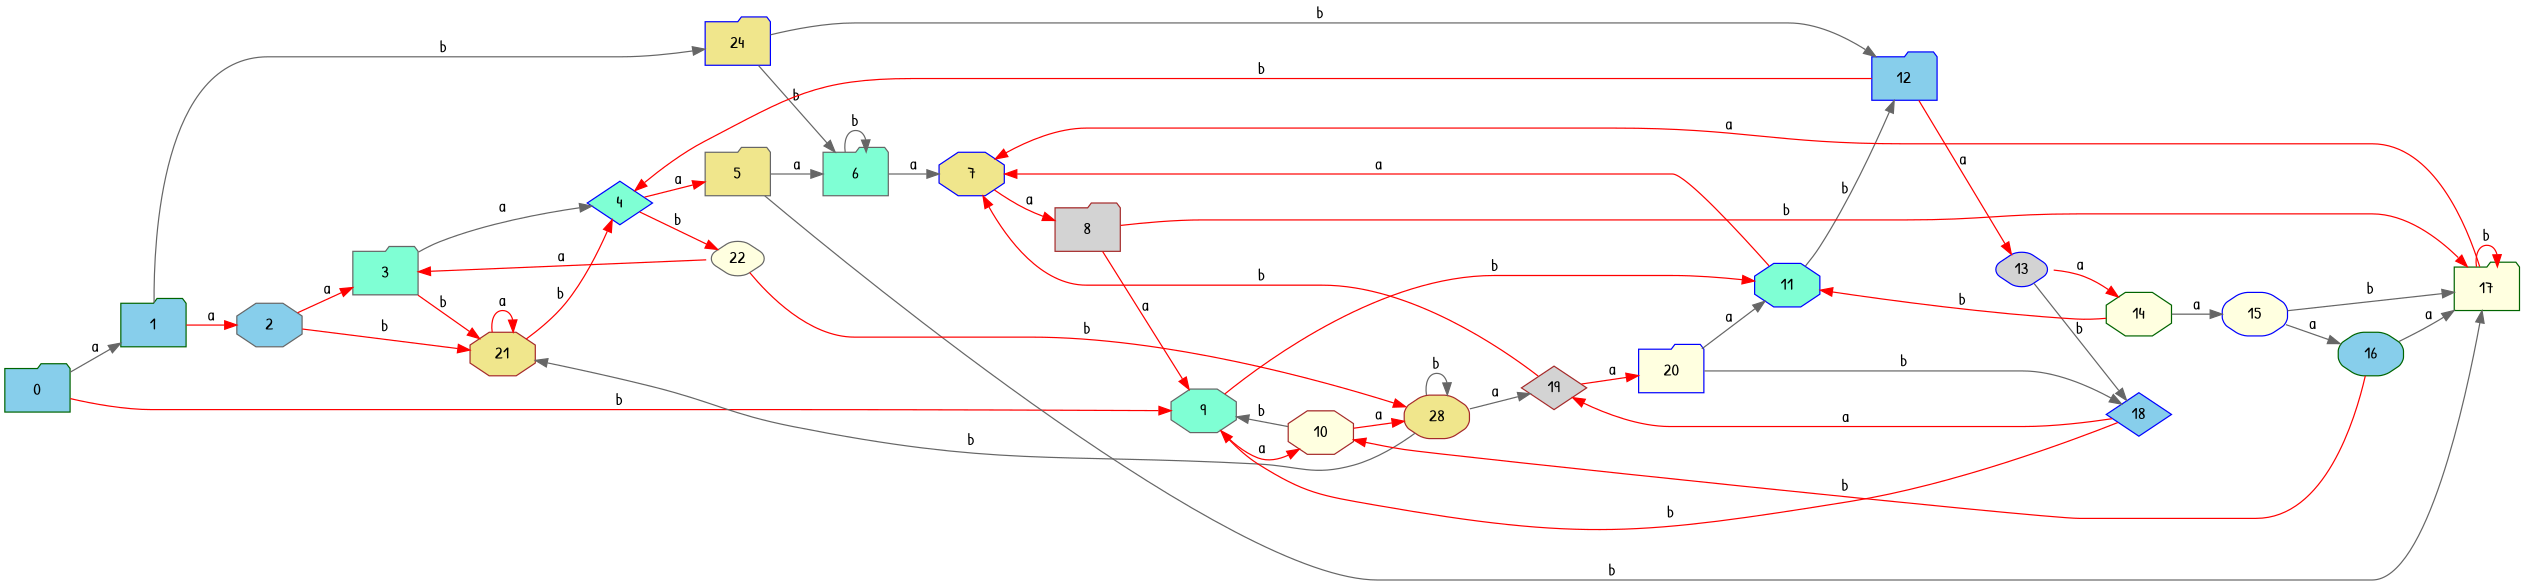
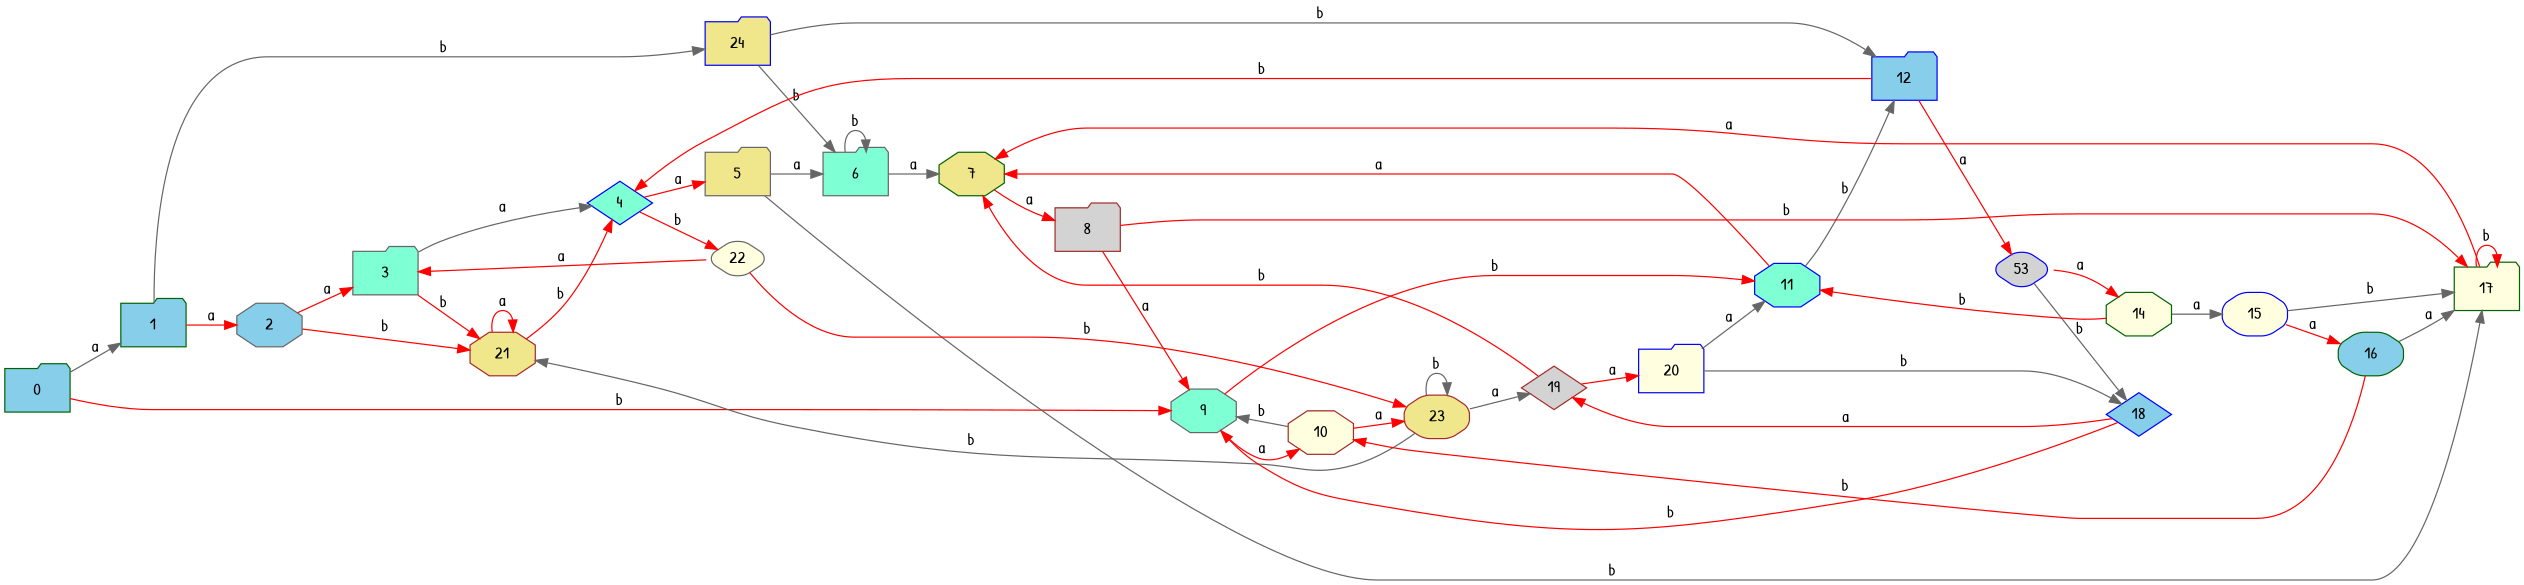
node "7": color blue -> darkgreen
node "13": label "13" -> "53"
edge "15" -> "16": color gray40 -> red
node "28": label "28" -> "23"
